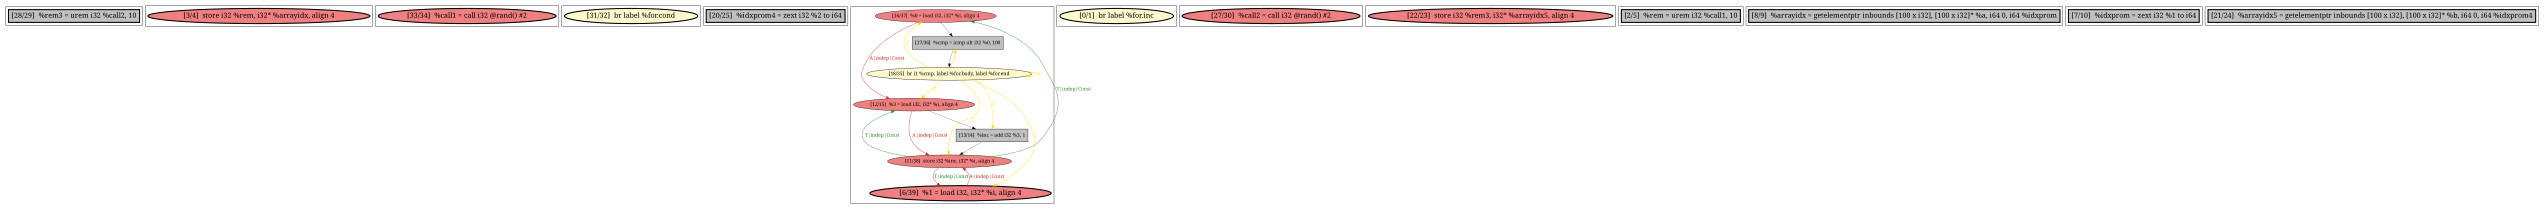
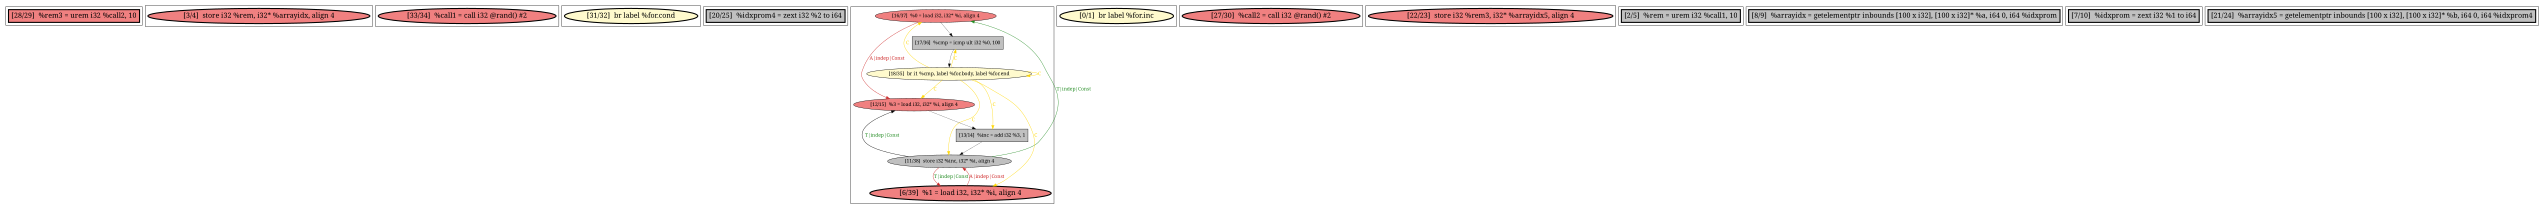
node "[28/29]  %rem3 = urem i32 %call2, 10": fillcolor grey -> lightcoral
edge "[12/15]  %3 = load i32, i32* %i, align 4" -> "[11/38]  store i32 %inc, i32* %i, align 4": removed, label "A|indep|Const"
edge "[11/38]  store i32 %inc, i32* %i, align 4" -> "[12/15]  %3 = load i32, i32* %i, align 4": color forestgreen -> black
node "[11/38]  store i32 %inc, i32* %i, align 4": fillcolor lightcoral -> grey
